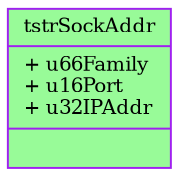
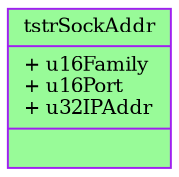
node "tstrSockAddr": text "+ u66Family" -> "+ u16Family"
